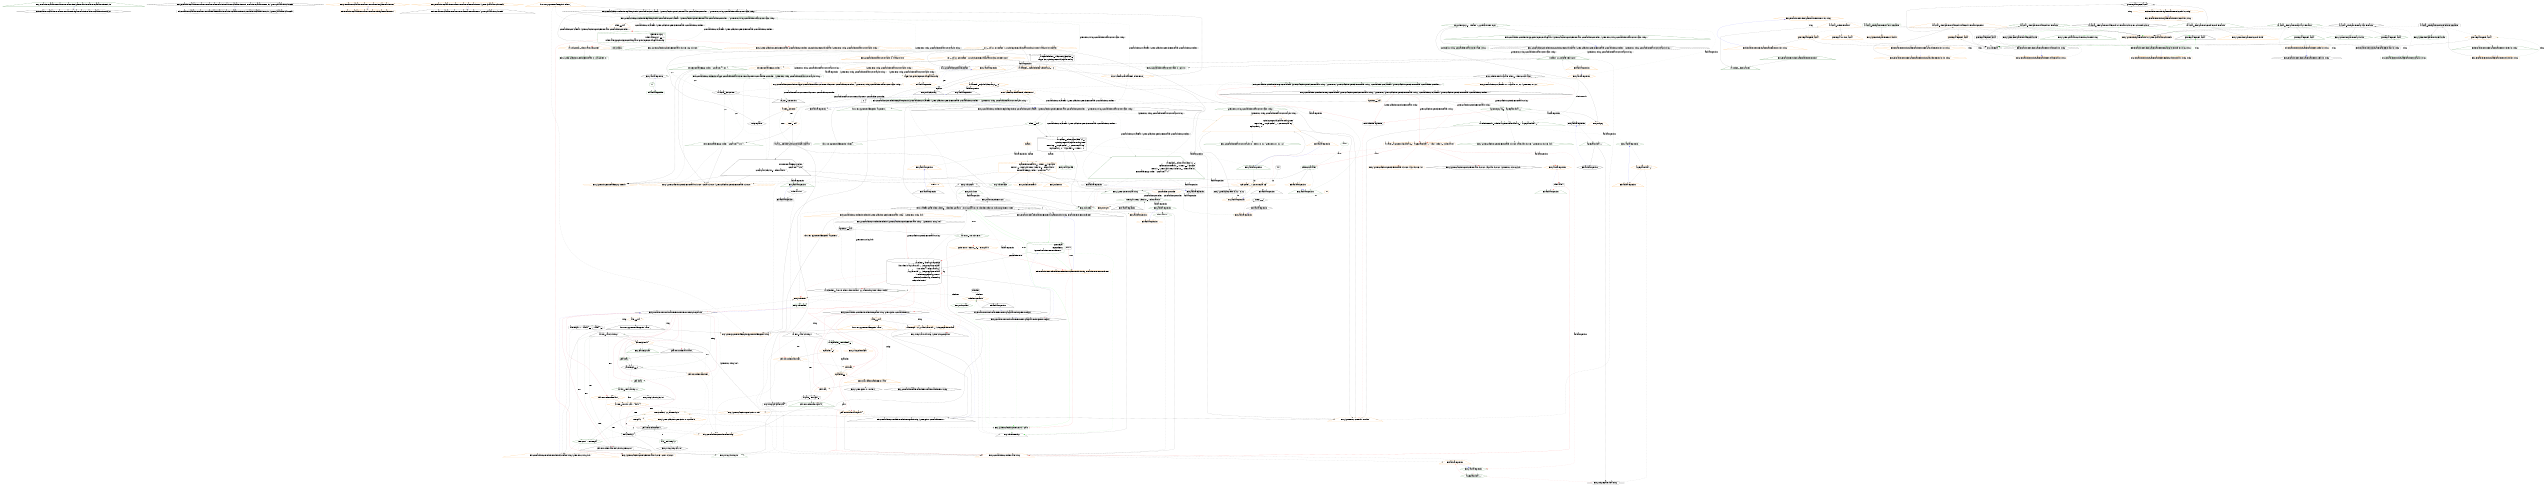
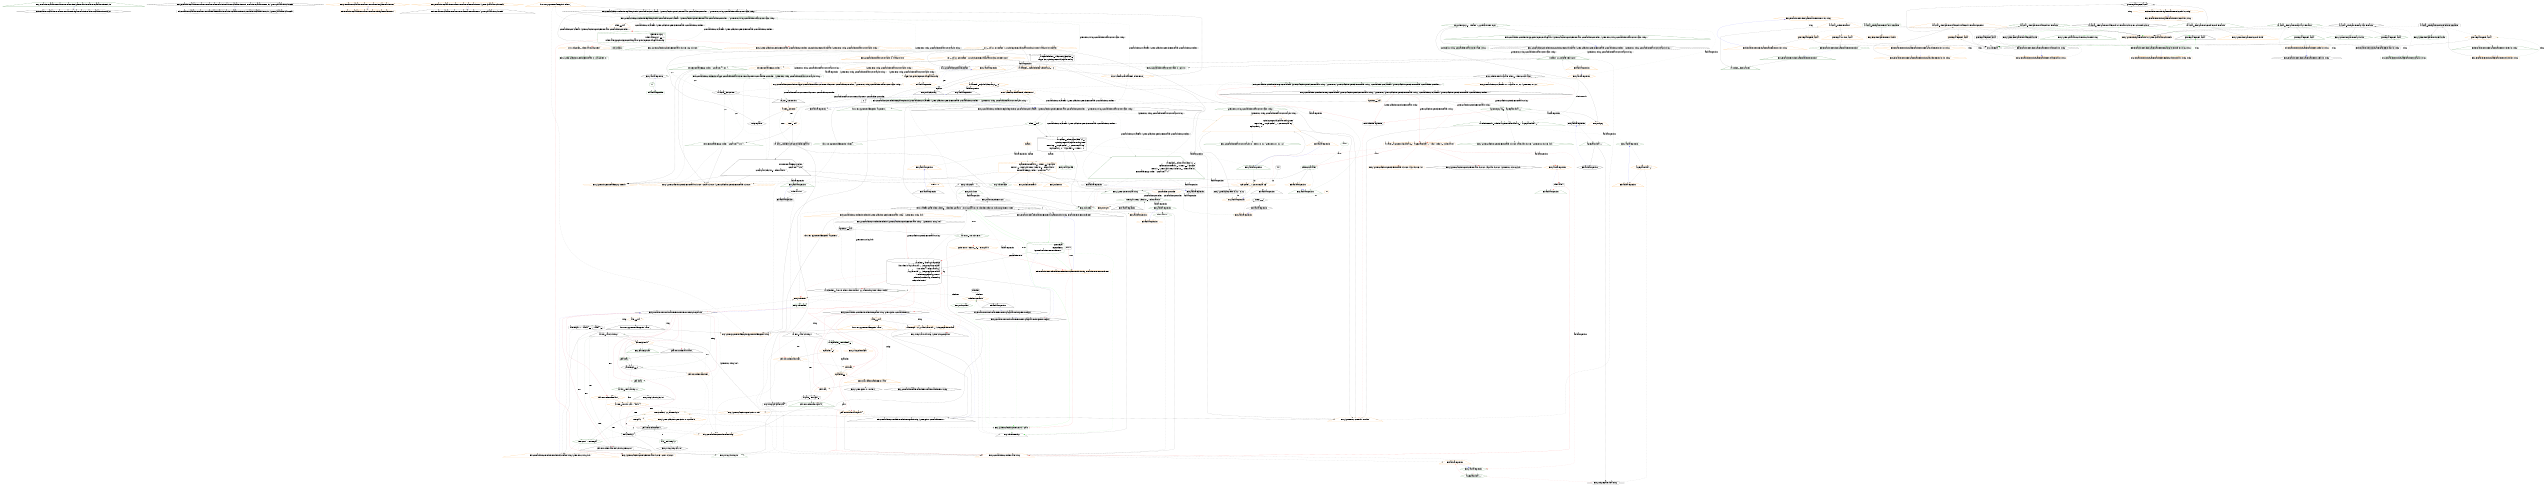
node "Entry System.TimeSpan.FromHours(double)": label "Entry System.TimeSpan.FromHours(double)" -> "Entry Func.TimeSpan.FromHours(double)"
node "var withContext = tokens.Value.WithContext()": label "var withContext = tokens.Value.WithContext()" -> "hours withContext = tokens.Value.WithContext()"
node "Exit Humanizer.Tests.TimeSpanHumanizeTests.NoTime()": added
node "var parts = next.Text.Split(Convert.ToChar(separator))": label "var parts = next.Text.Split(Convert.ToChar(separator))" -> "var parts = next.Text.Split(Convert.Token(separator))"
